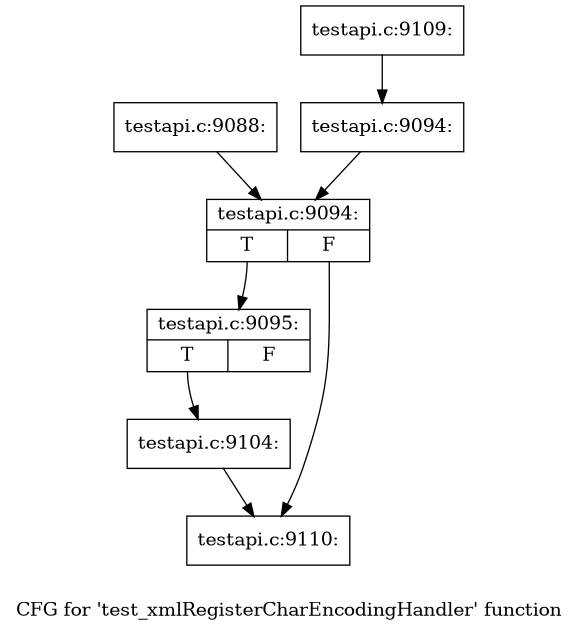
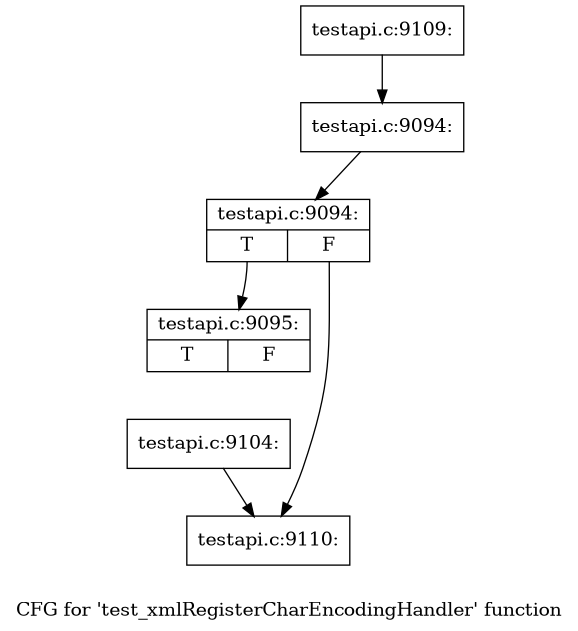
node "testapi.c:9088:": removed
edge "testapi.c:9095:" -> "testapi.c:9104:": removed
